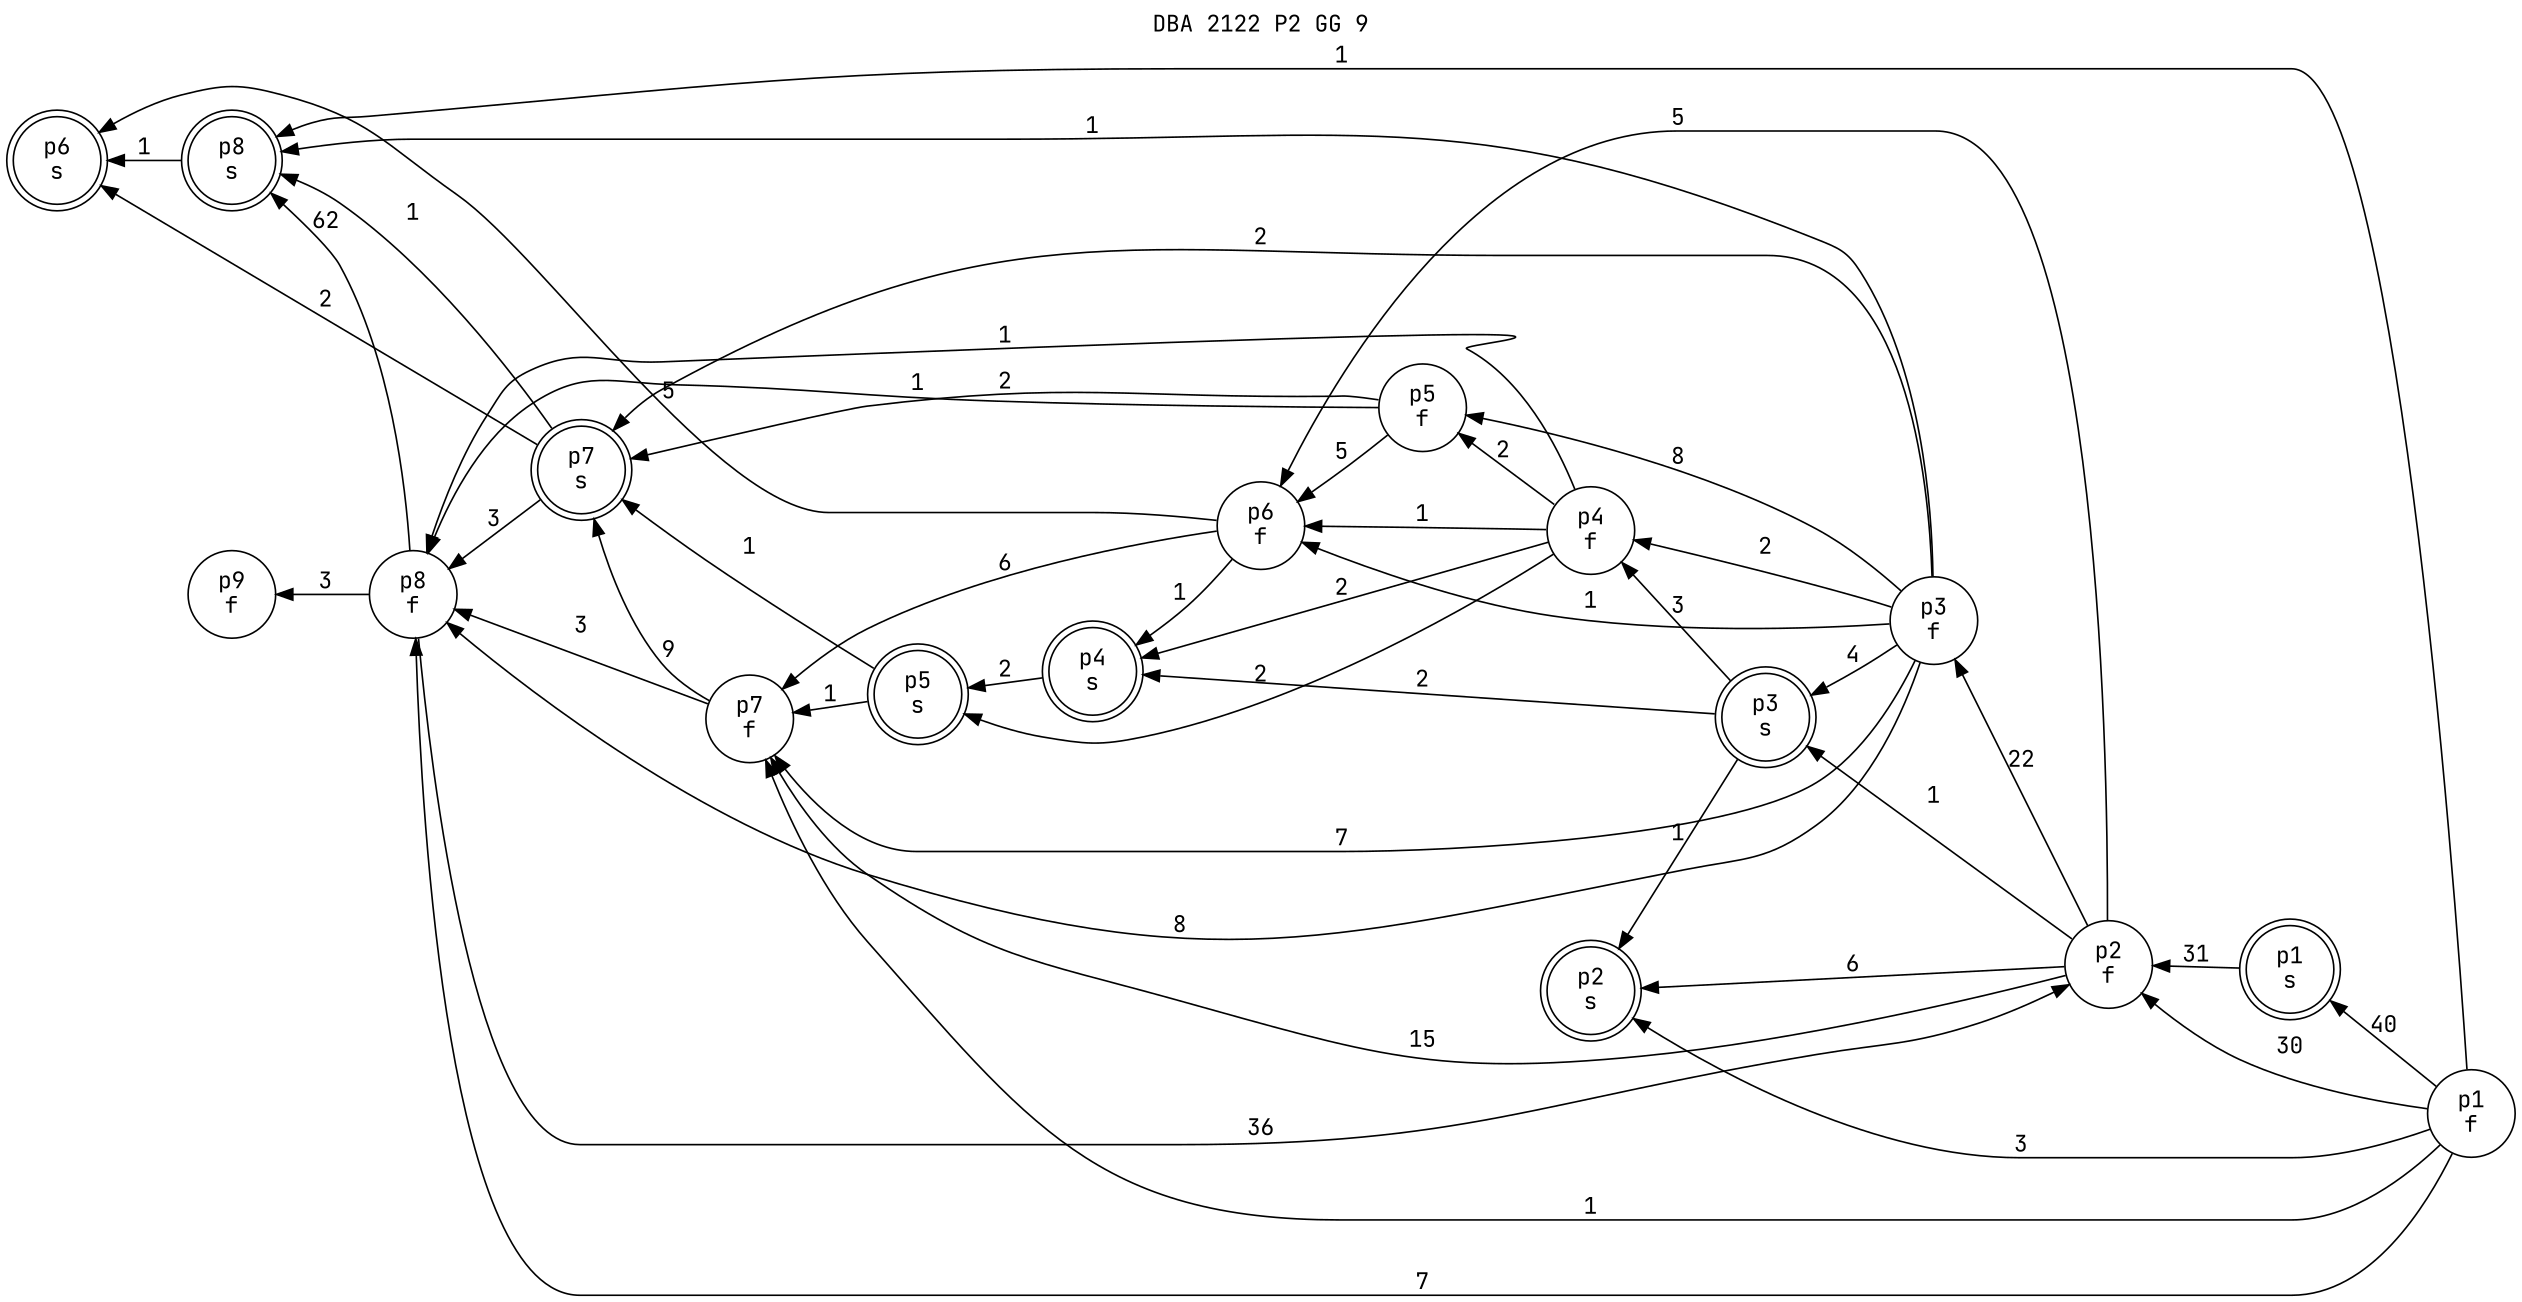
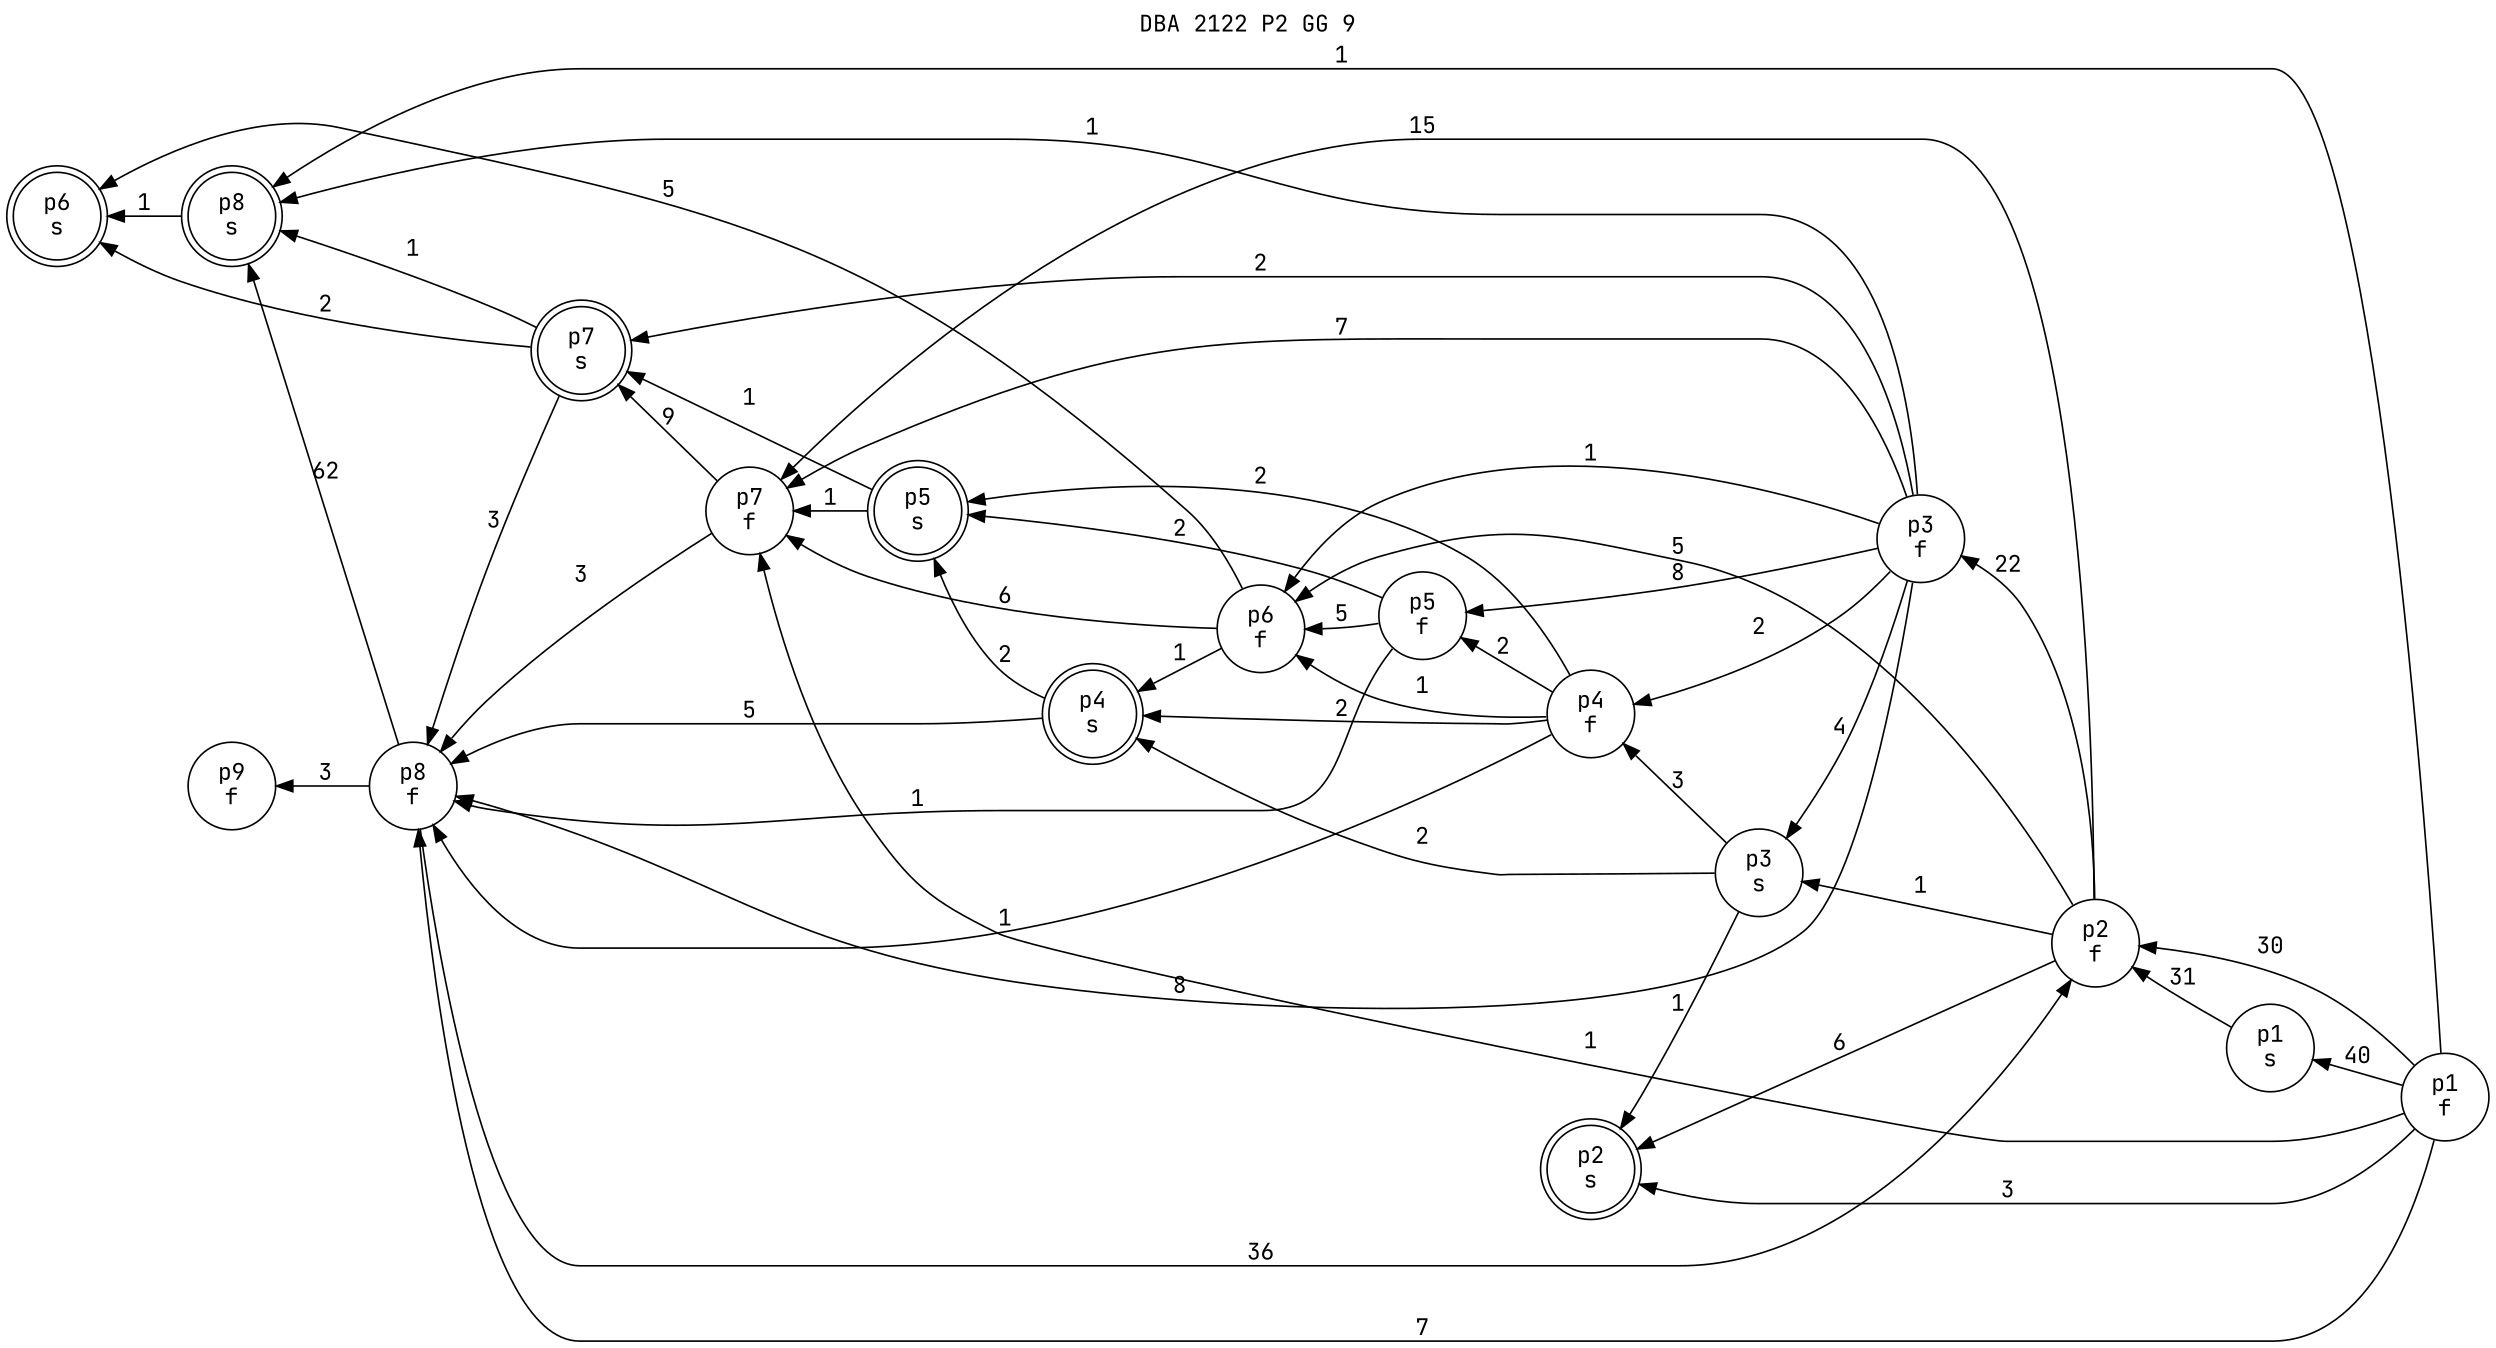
edge "p5 f" -> "p7 s": now "p5 f" -> "p5 s"
node "p3 s": shape doublecircle -> circle
edge "p4 s" -> "p8 f": added, label "5"
node "p1 s": shape doublecircle -> circle
